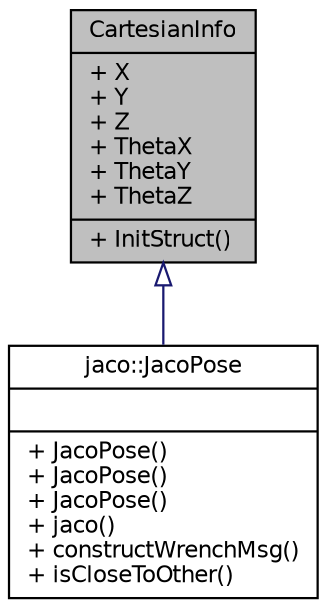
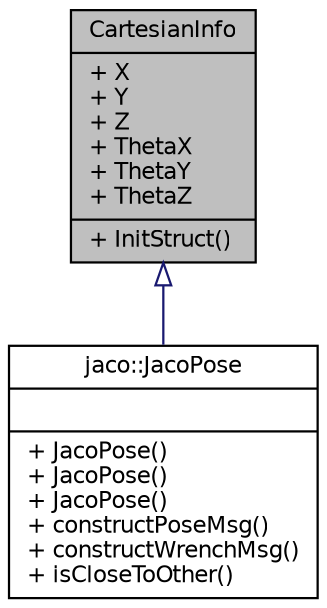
node "jaco::JacoPose": text "+ jaco()" -> "+ constructPoseMsg()"
